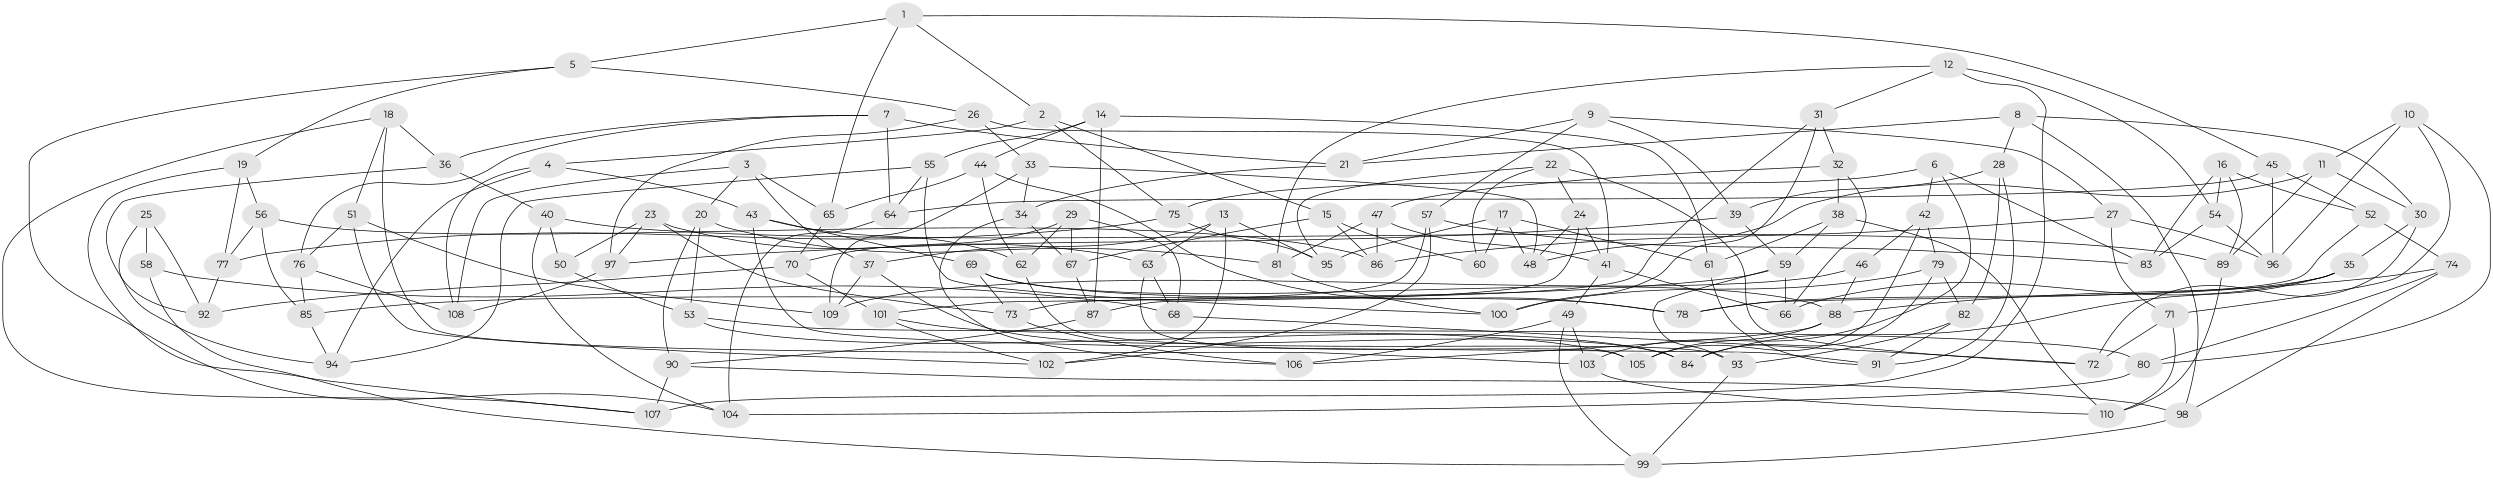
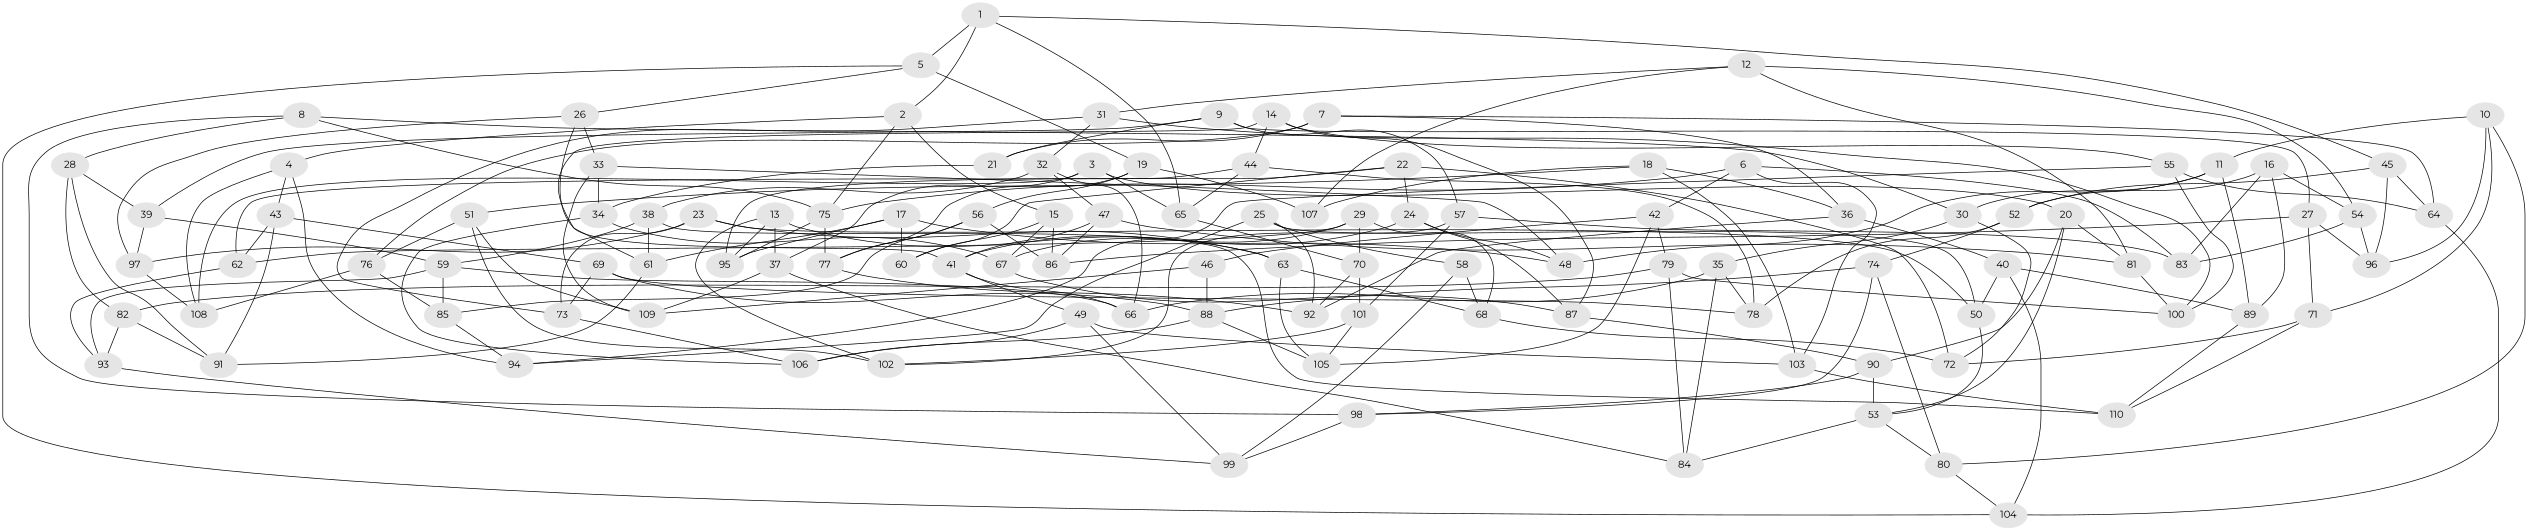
edge "8" -- "21": now "8" -- "75"
edge "25" -- "50": added
edge "90" -- "107": now "90" -- "53"
